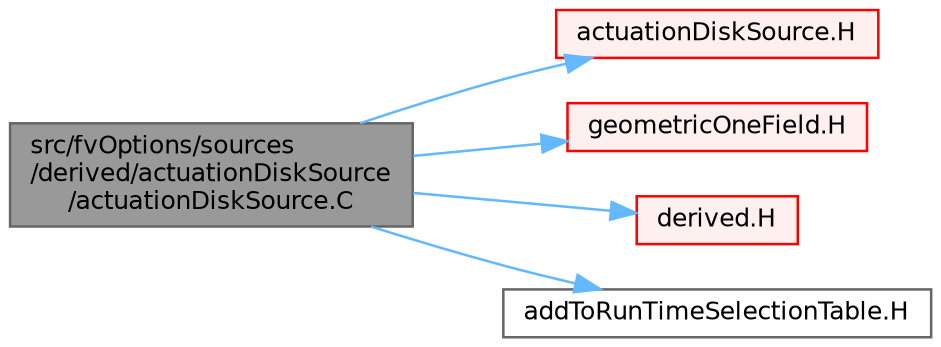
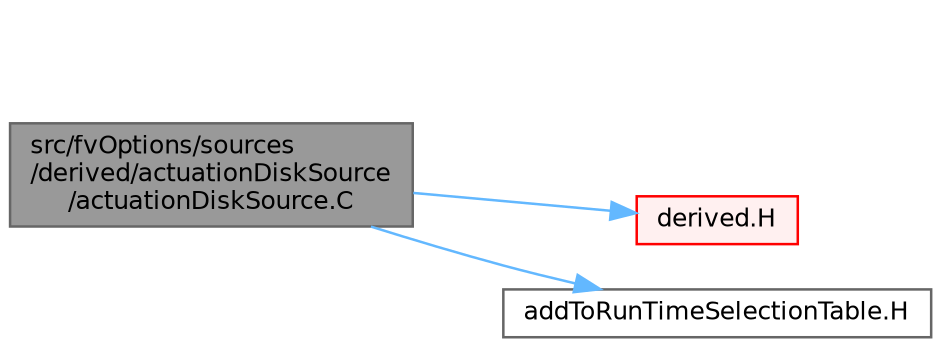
node "actuationDiskSource.H": removed
node "geometricOneField.H": removed
